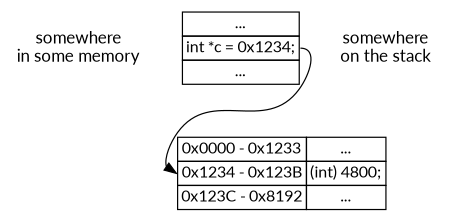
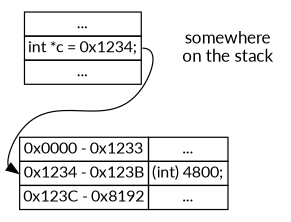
node "somewhere in some memory": removed
